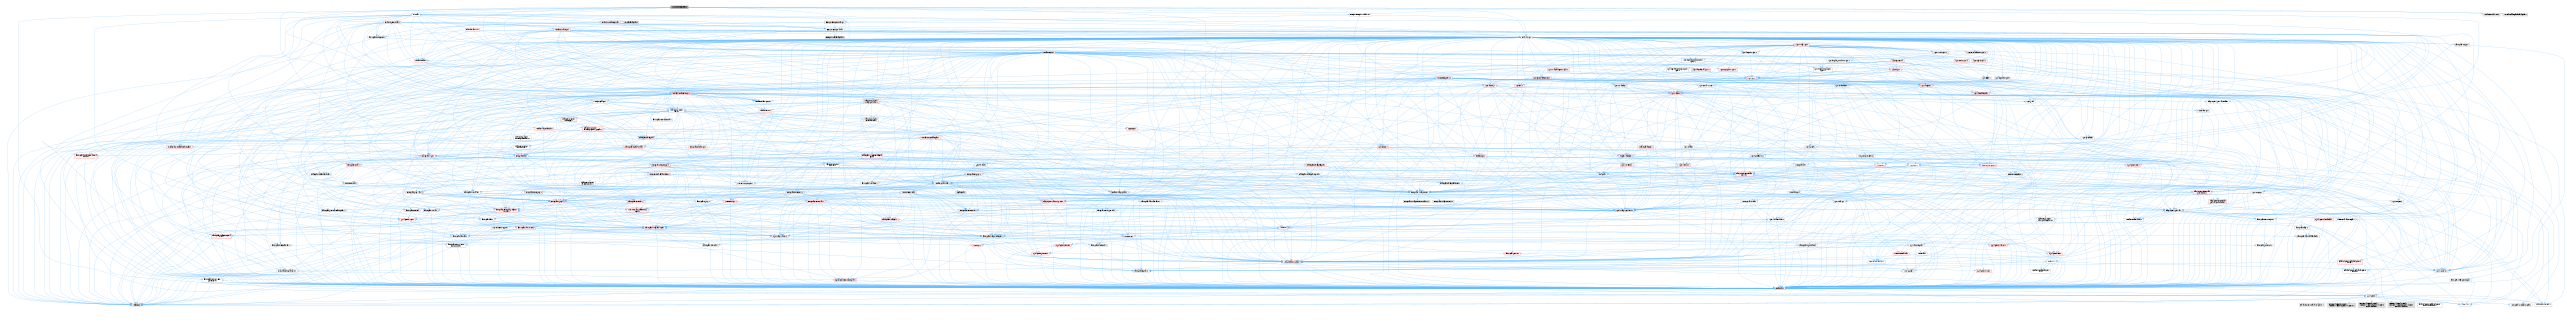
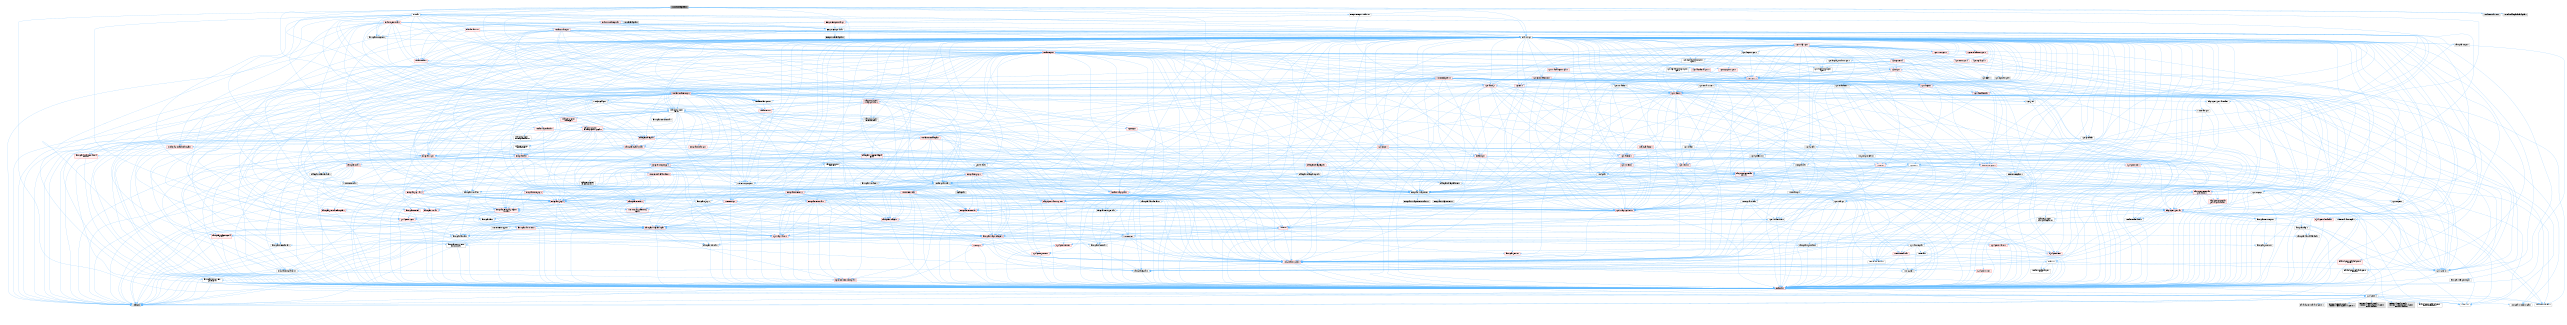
node "Rotator/Vector2D.h": label "Rotator/Vector2D.h" -> "Math/Vector2D.h"
